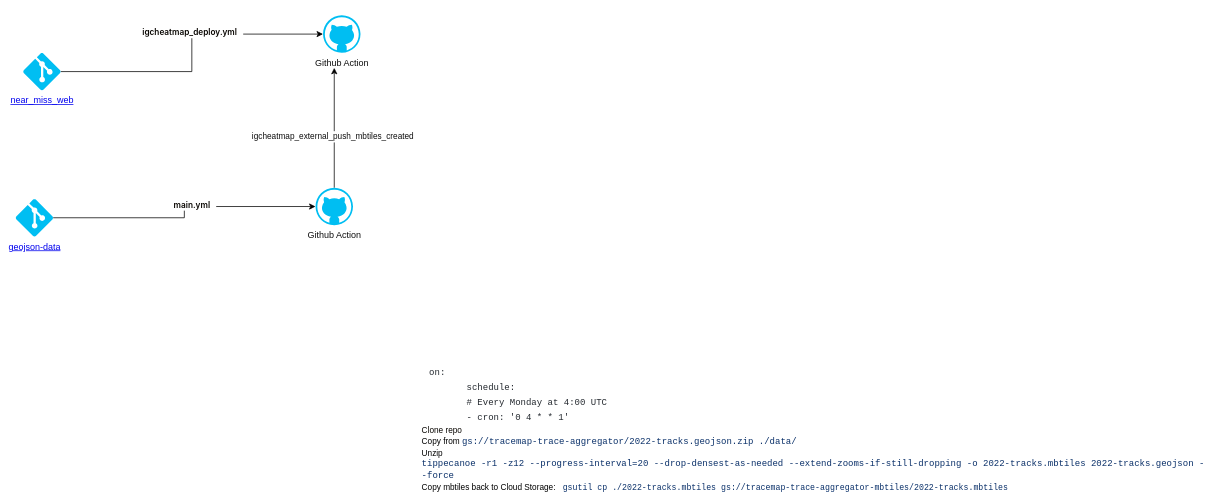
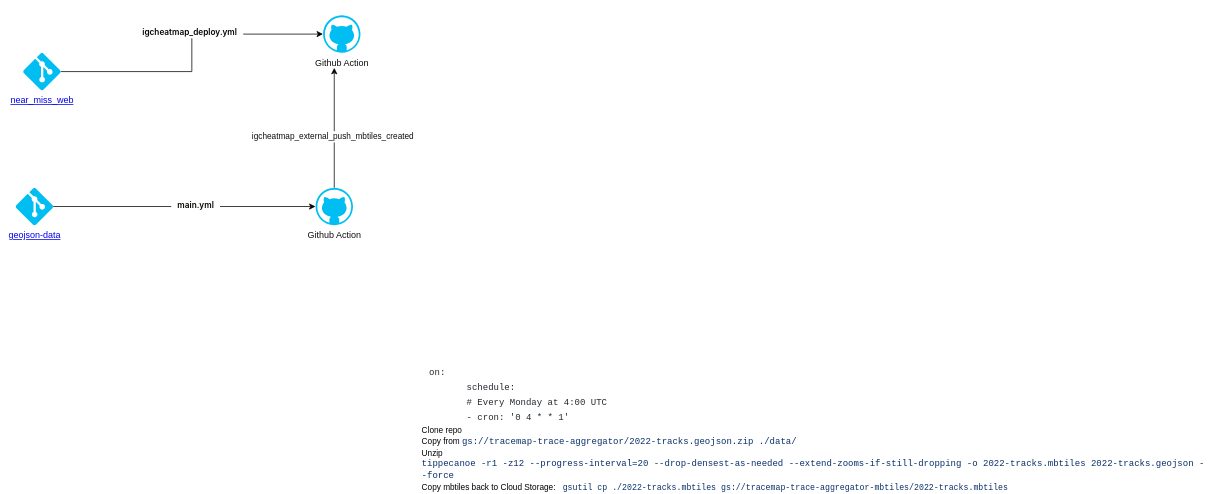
node "geojson-data": moved (34, 218) -> (34, 207)
